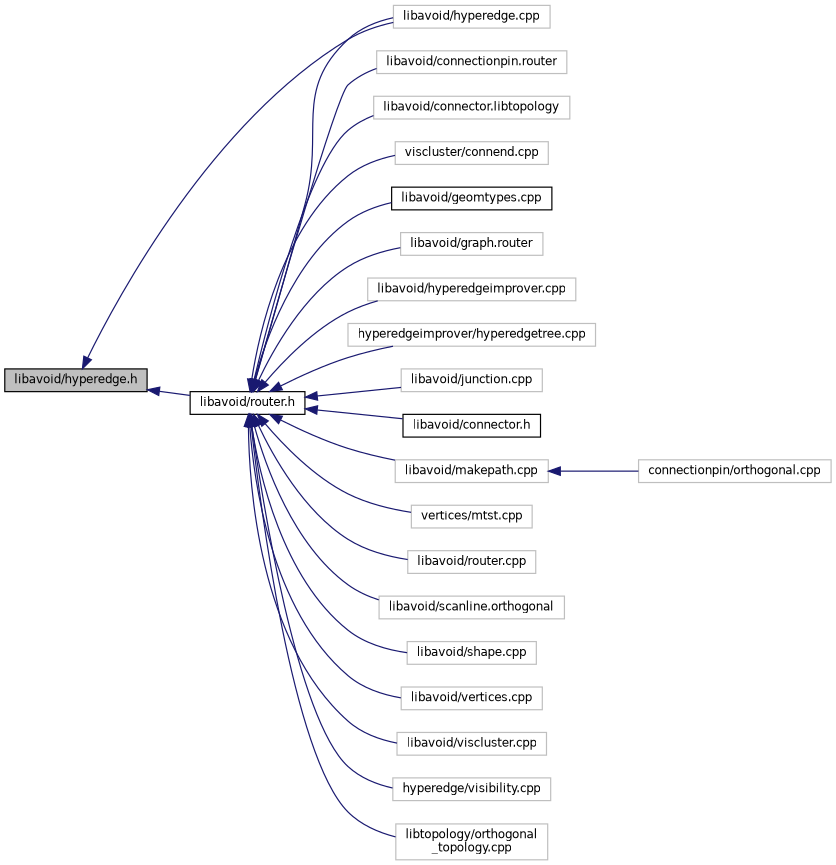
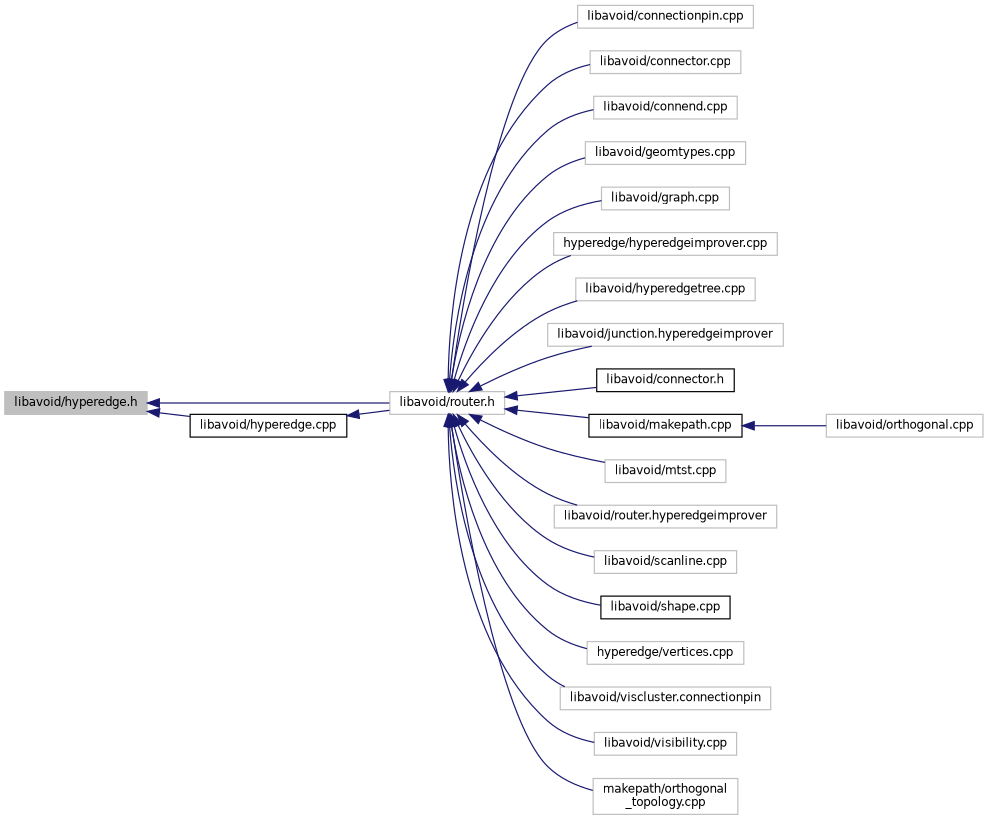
node "libavoid/hyperedge.cpp": color grey75 -> black
node "libavoid/connectionpin.router": label "libavoid/connectionpin.router" -> "libavoid/connectionpin.cpp"
node "libavoid/connector.libtopology": label "libavoid/connector.libtopology" -> "libavoid/connector.cpp"
node "viscluster/connend.cpp": label "viscluster/connend.cpp" -> "libavoid/connend.cpp"
edge "libavoid/hyperedge.cpp" -> "libavoid/router.h": reversed
node "libavoid/geomtypes.cpp": color black -> grey75
node "libavoid/graph.router": label "libavoid/graph.router" -> "libavoid/graph.cpp"
node "libavoid/hyperedgeimprover.cpp": label "libavoid/hyperedgeimprover.cpp" -> "hyperedge/hyperedgeimprover.cpp"
node "hyperedgeimprover/hyperedgetree.cpp": label "hyperedgeimprover/hyperedgetree.cpp" -> "libavoid/hyperedgetree.cpp"
node "libavoid/hyperedge.h": color black -> grey75
node "libavoid/junction.cpp": label "libavoid/junction.cpp" -> "libavoid/junction.hyperedgeimprover"
node "libavoid/router.h": color black -> grey75
node "libavoid/makepath.cpp": color grey75 -> black
node "connectionpin/orthogonal.cpp": label "connectionpin/orthogonal.cpp" -> "libavoid/orthogonal.cpp"
node "vertices/mtst.cpp": label "vertices/mtst.cpp" -> "libavoid/mtst.cpp"
node "libavoid/router.cpp": label "libavoid/router.cpp" -> "libavoid/router.hyperedgeimprover"
node "libavoid/scanline.orthogonal": label "libavoid/scanline.orthogonal" -> "libavoid/scanline.cpp"
node "libavoid/shape.cpp": color grey75 -> black
node "libavoid/vertices.cpp": label "libavoid/vertices.cpp" -> "hyperedge/vertices.cpp"
node "libavoid/viscluster.cpp": label "libavoid/viscluster.cpp" -> "libavoid/viscluster.connectionpin"
node "hyperedge/visibility.cpp": label "hyperedge/visibility.cpp" -> "libavoid/visibility.cpp"
node "libtopology/orthogonal _topology.cpp": label "libtopology/orthogonal _topology.cpp" -> "makepath/orthogonal _topology.cpp"
